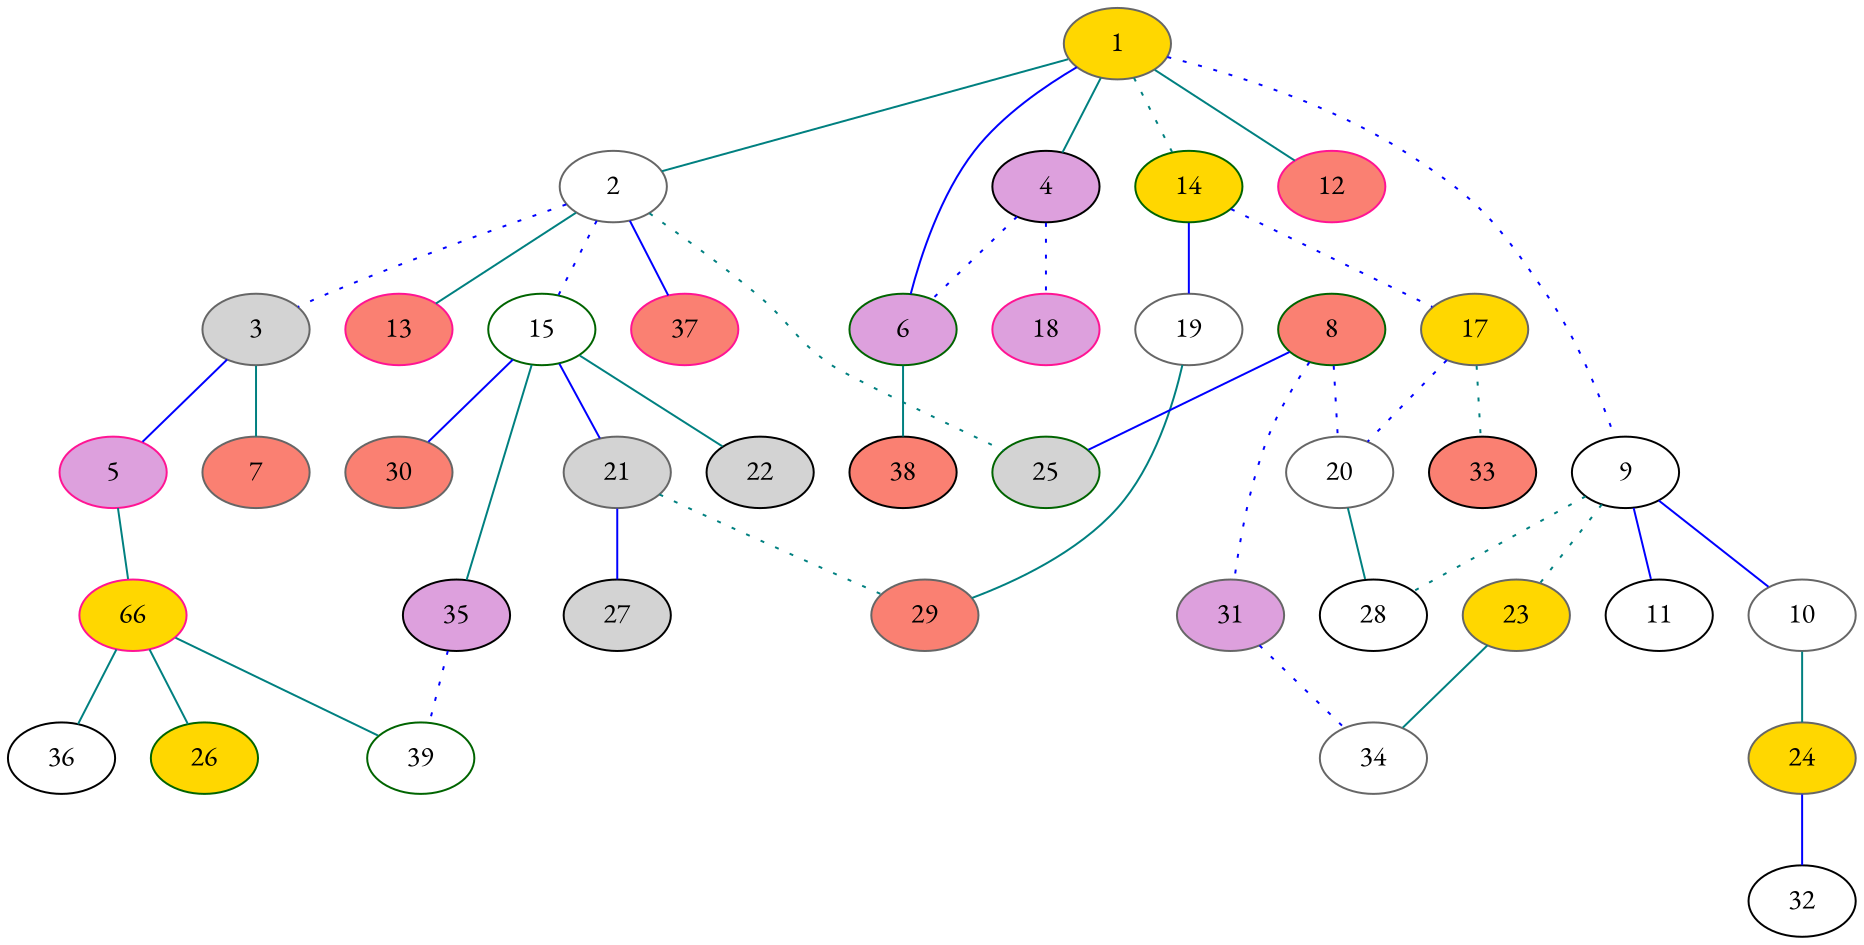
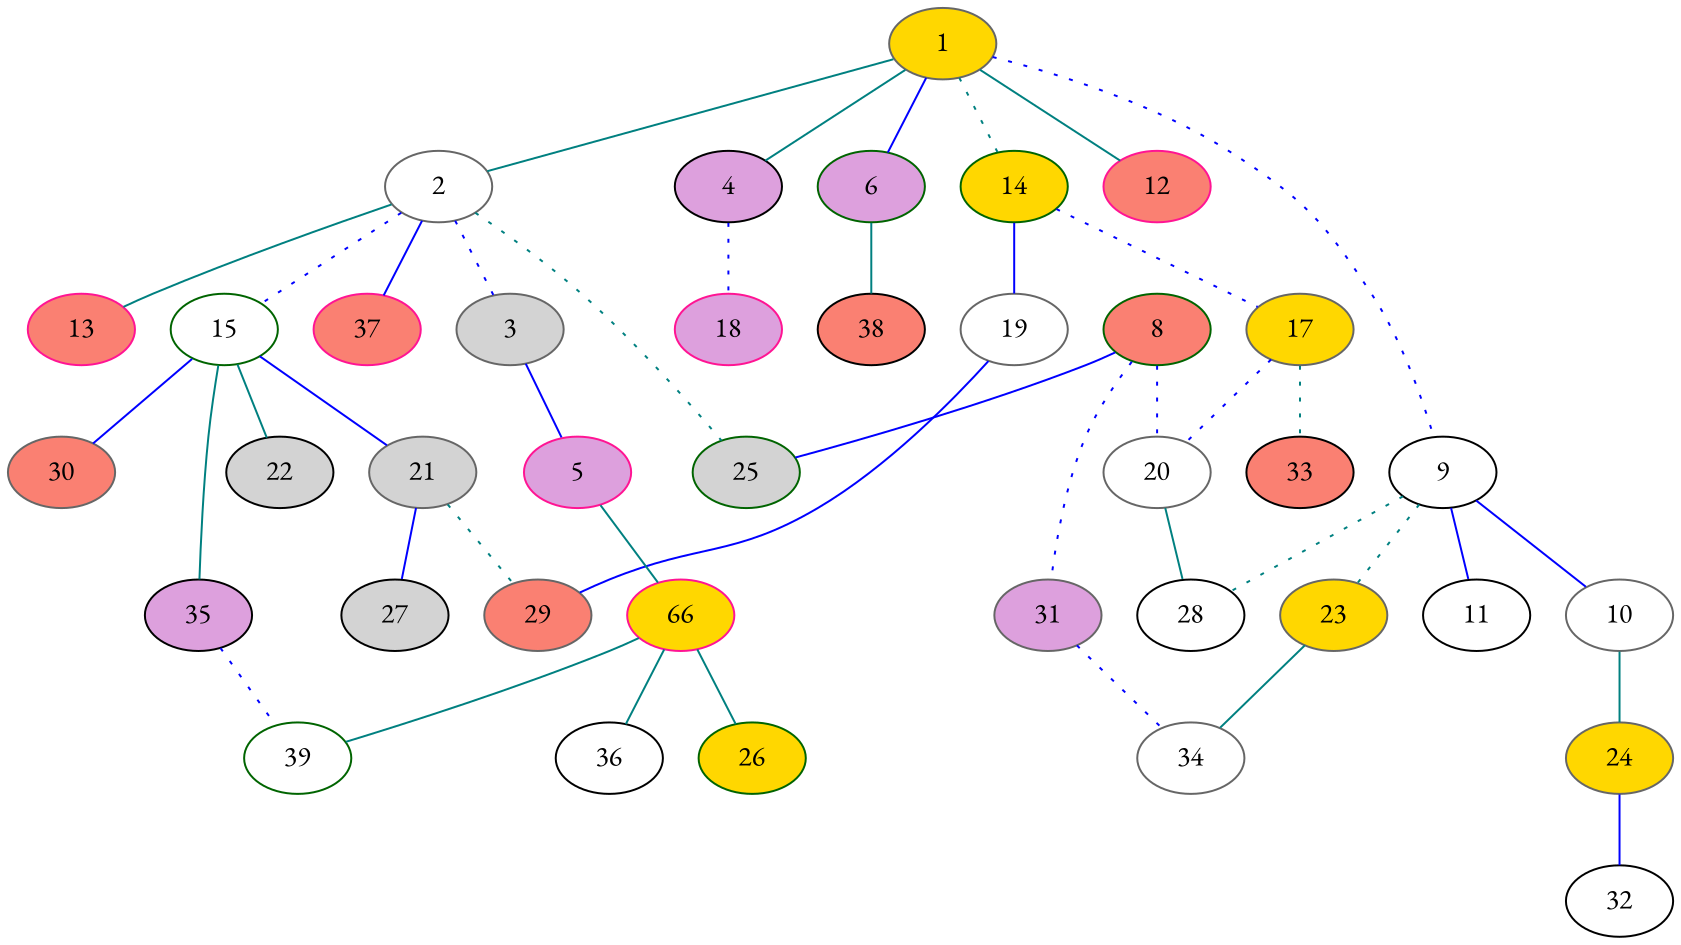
edge "4" -- "6": removed
node "7": removed
edge "19" -- "29": color teal -> blue
